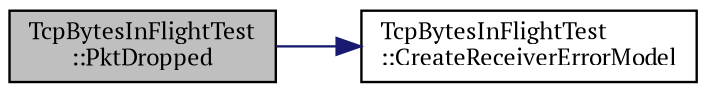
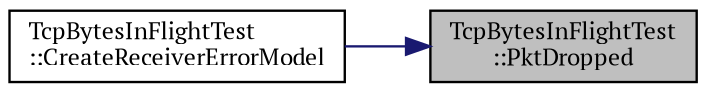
edge "TcpBytesInFlightTest ::PktDropped" -> "TcpBytesInFlightTest ::CreateReceiverErrorModel": reversed
